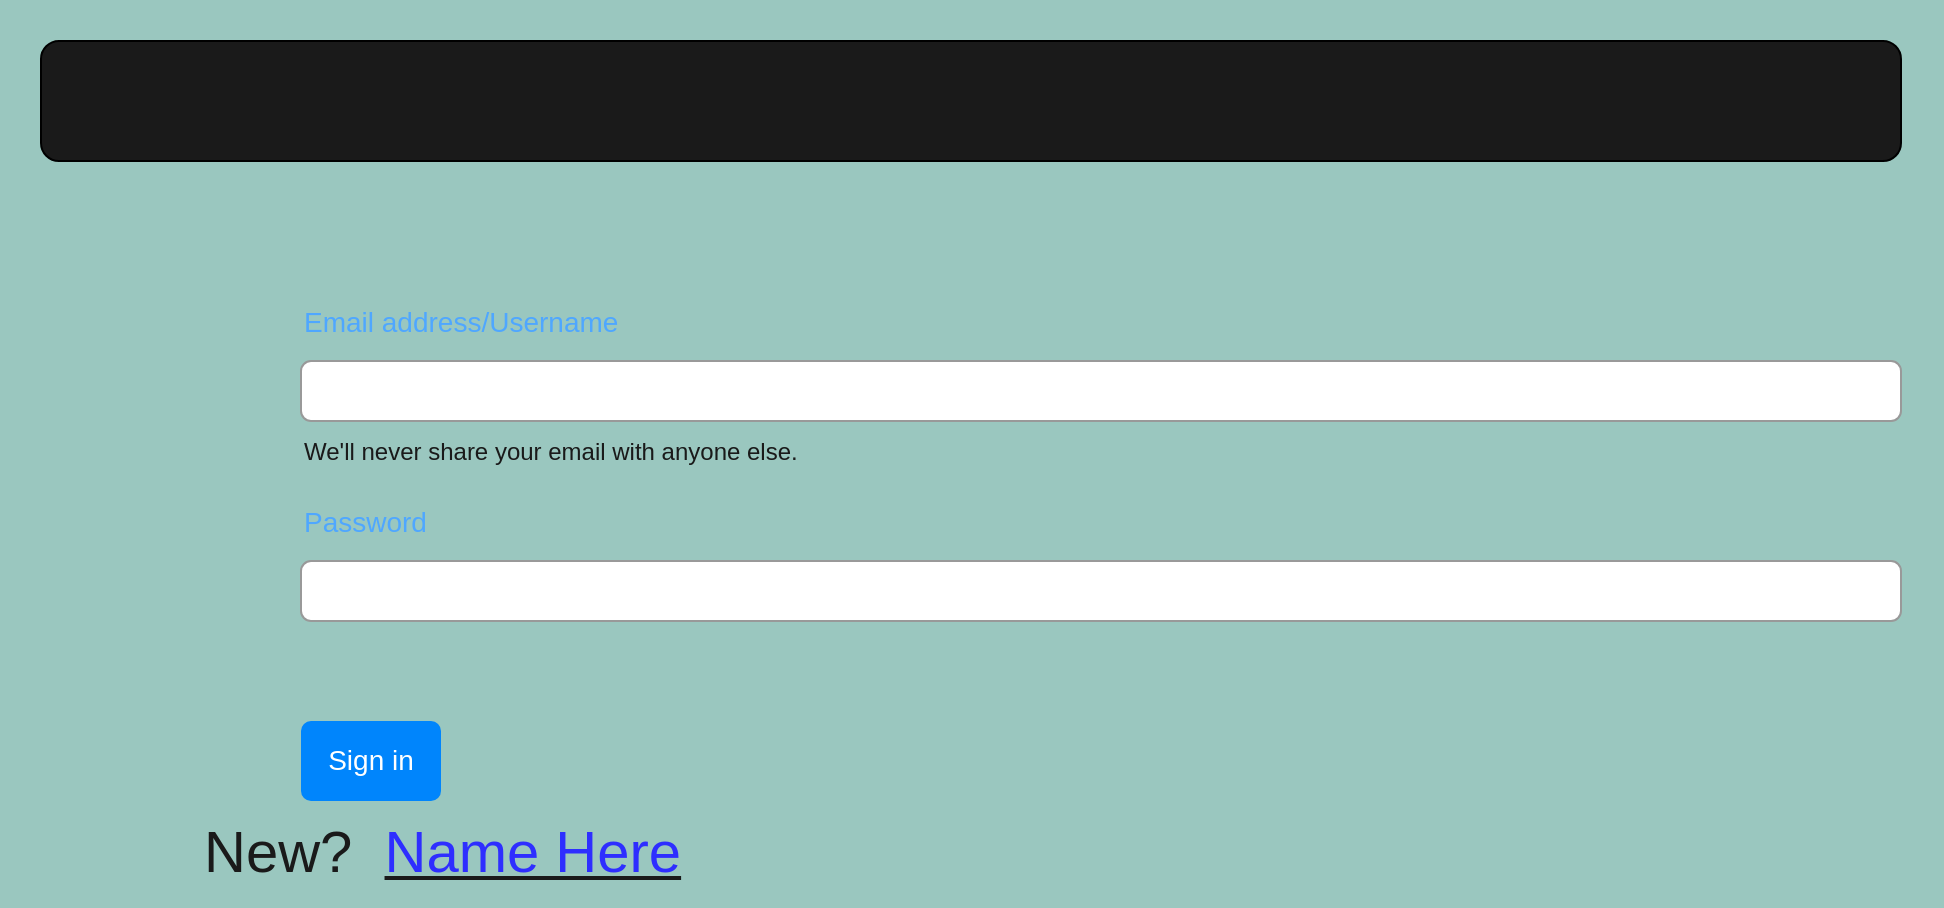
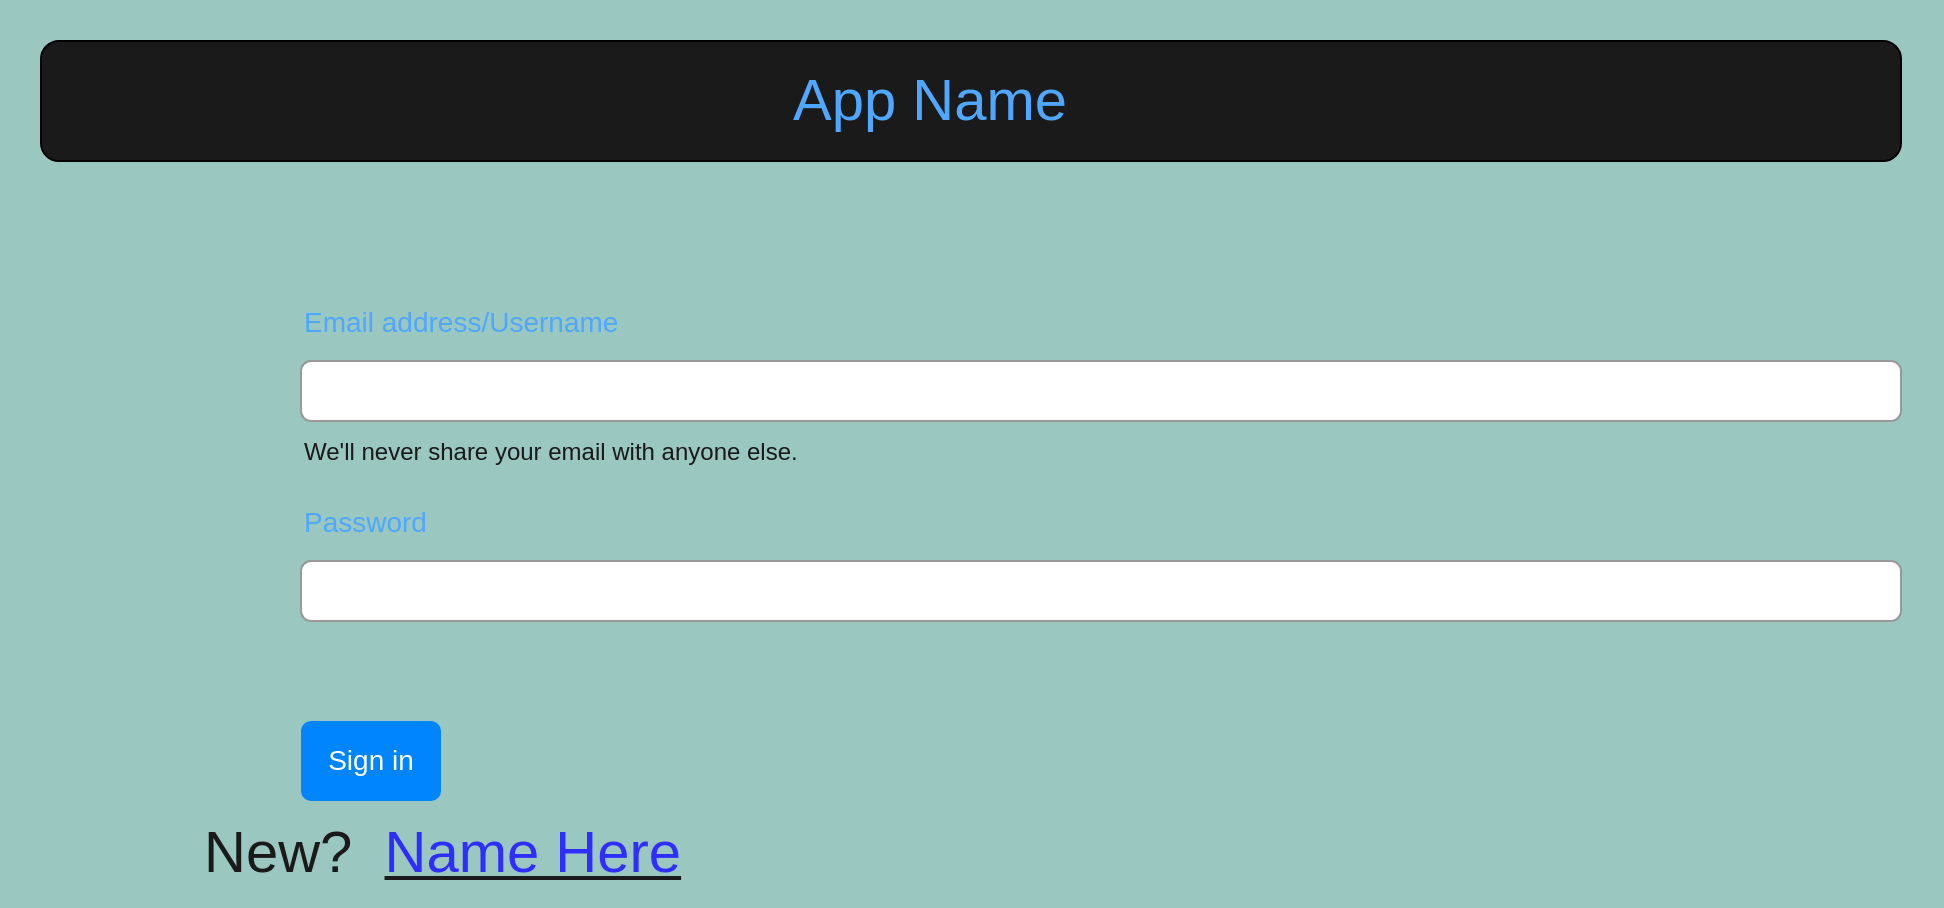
node "App Name": added
